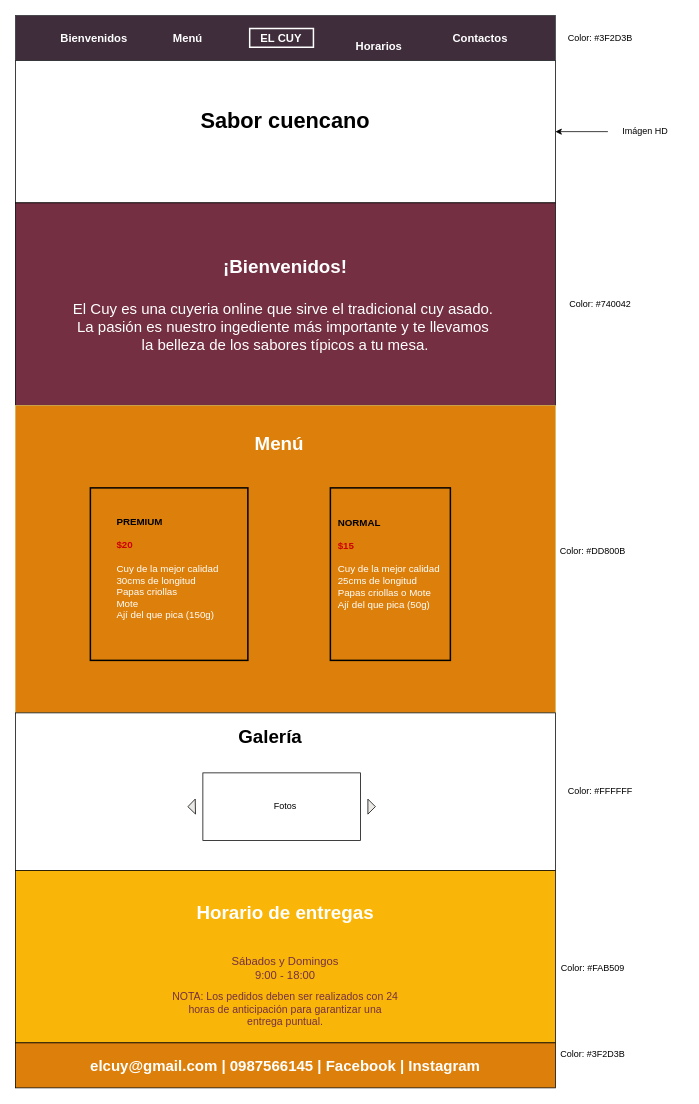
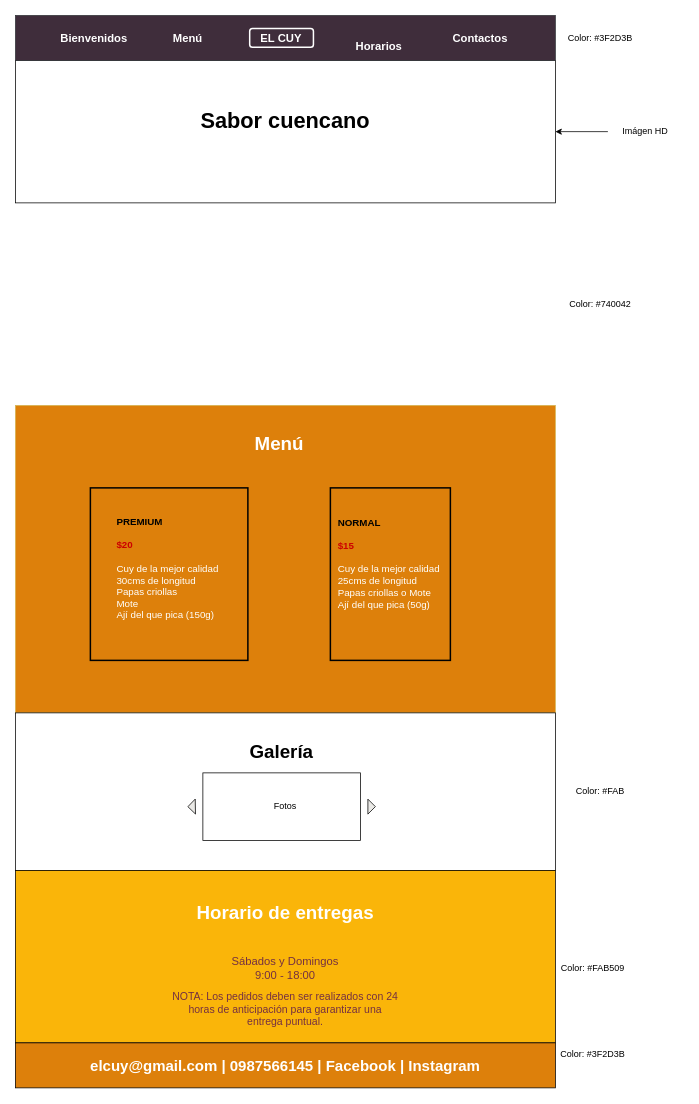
node "EL CUY": shape rectangle -> rounded rectangle
node "¡Bienvenidos! El Cuy es una cuyeria online que sirve el tradicional cuy asado. La pasión es nuestro ingediente más importante y te llevamos la belleza de los sabores típicos a tu mesa.": removed
node "Color: #DD800B": removed
node "Galería": moved (270, 735) -> (282, 750)
node "Color: #FFFFFF": label "Color: #FFFFFF" -> "Color: #FAB"
